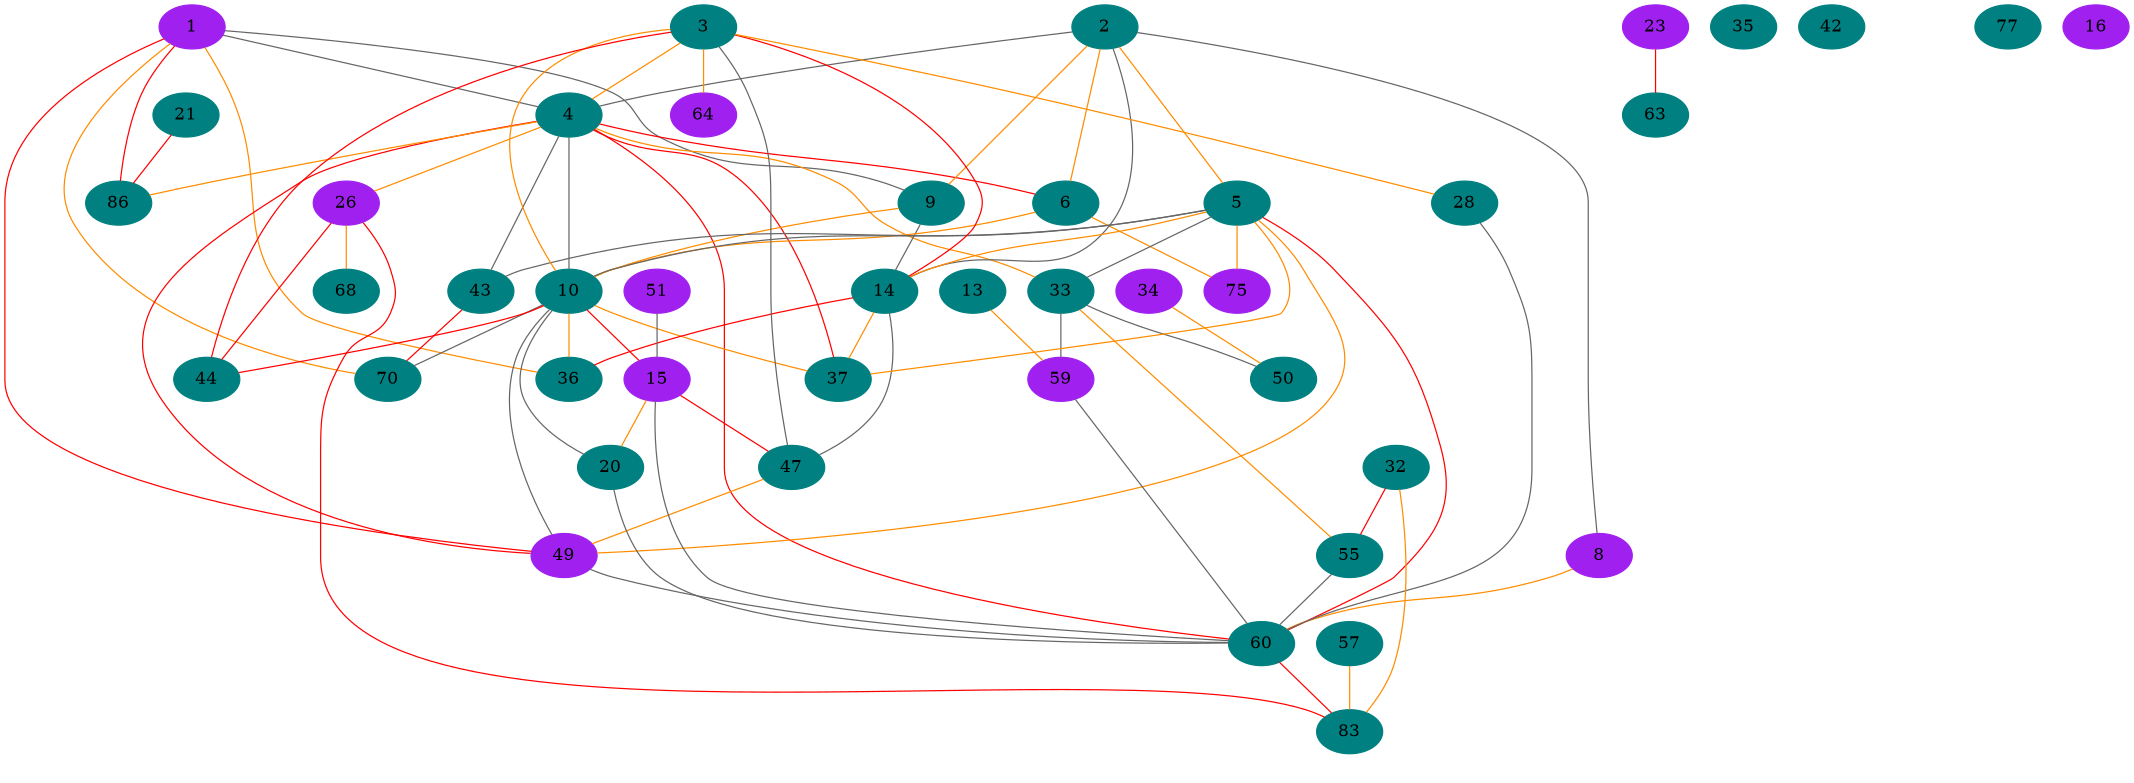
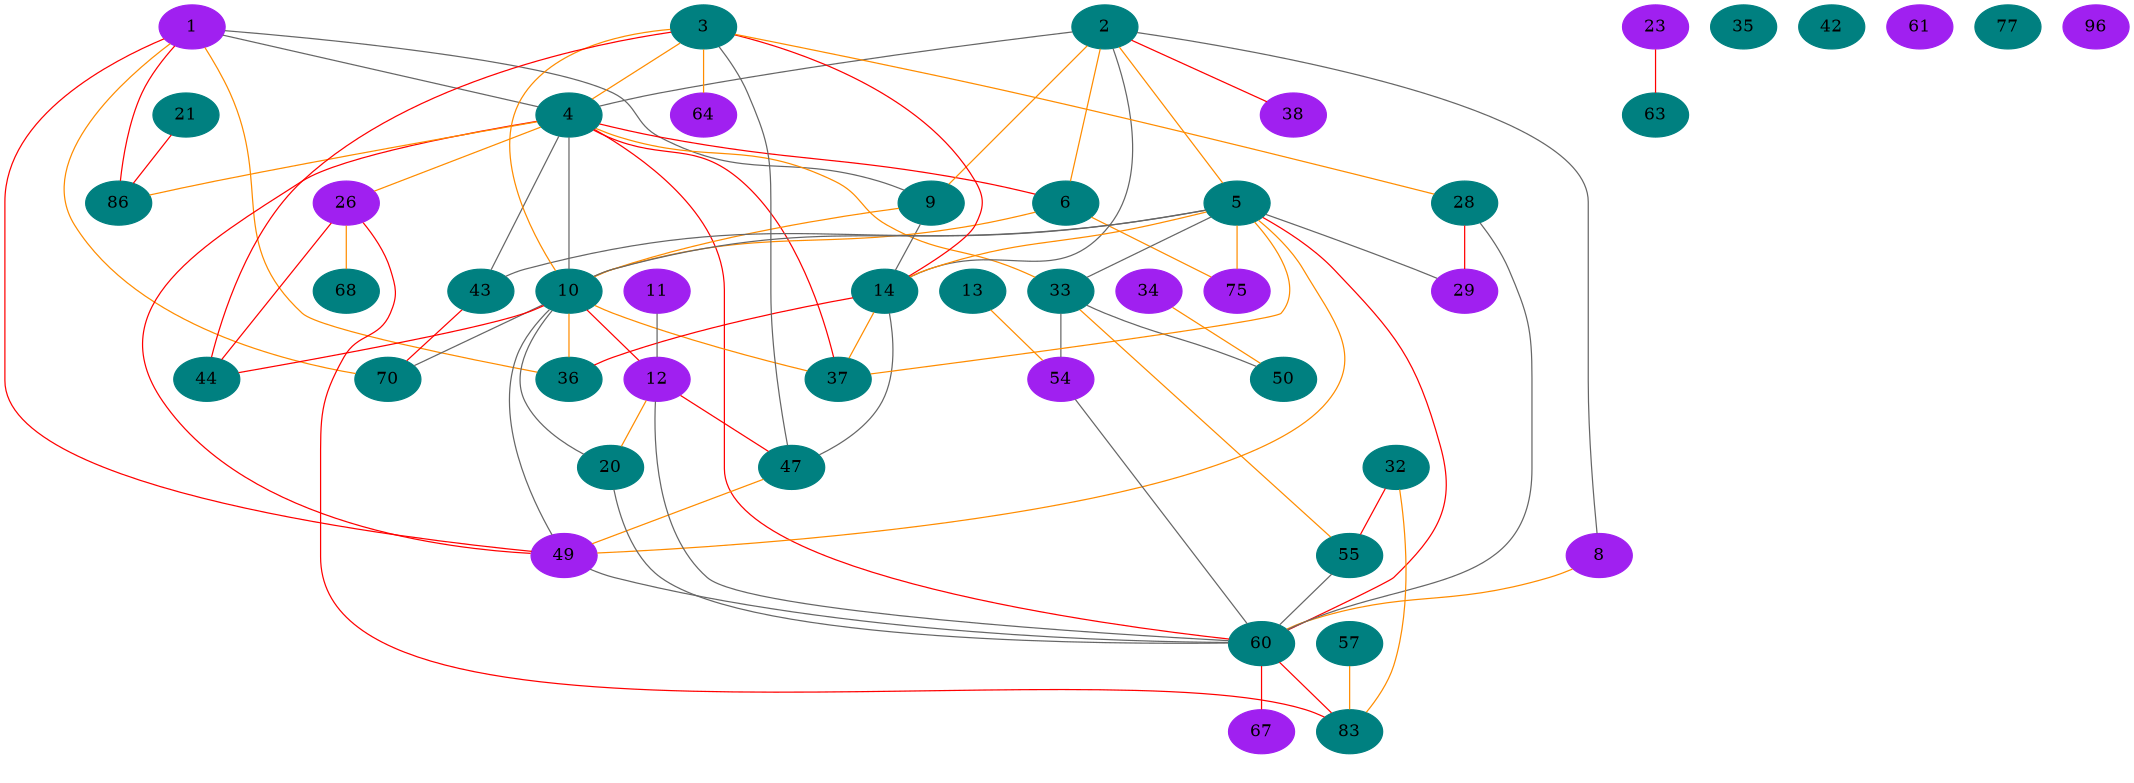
node "61": added
node "16": label "16" -> "96"
node "38": added
node "51": label "51" -> "11"
node "29": added
node "15": label "15" -> "12"
node "59": label "59" -> "54"
node "67": added
